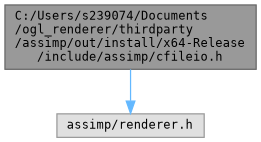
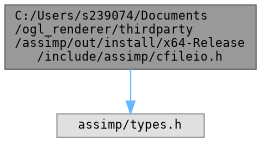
node "assimp/renderer.h": label "assimp/renderer.h" -> "assimp/types.h"
